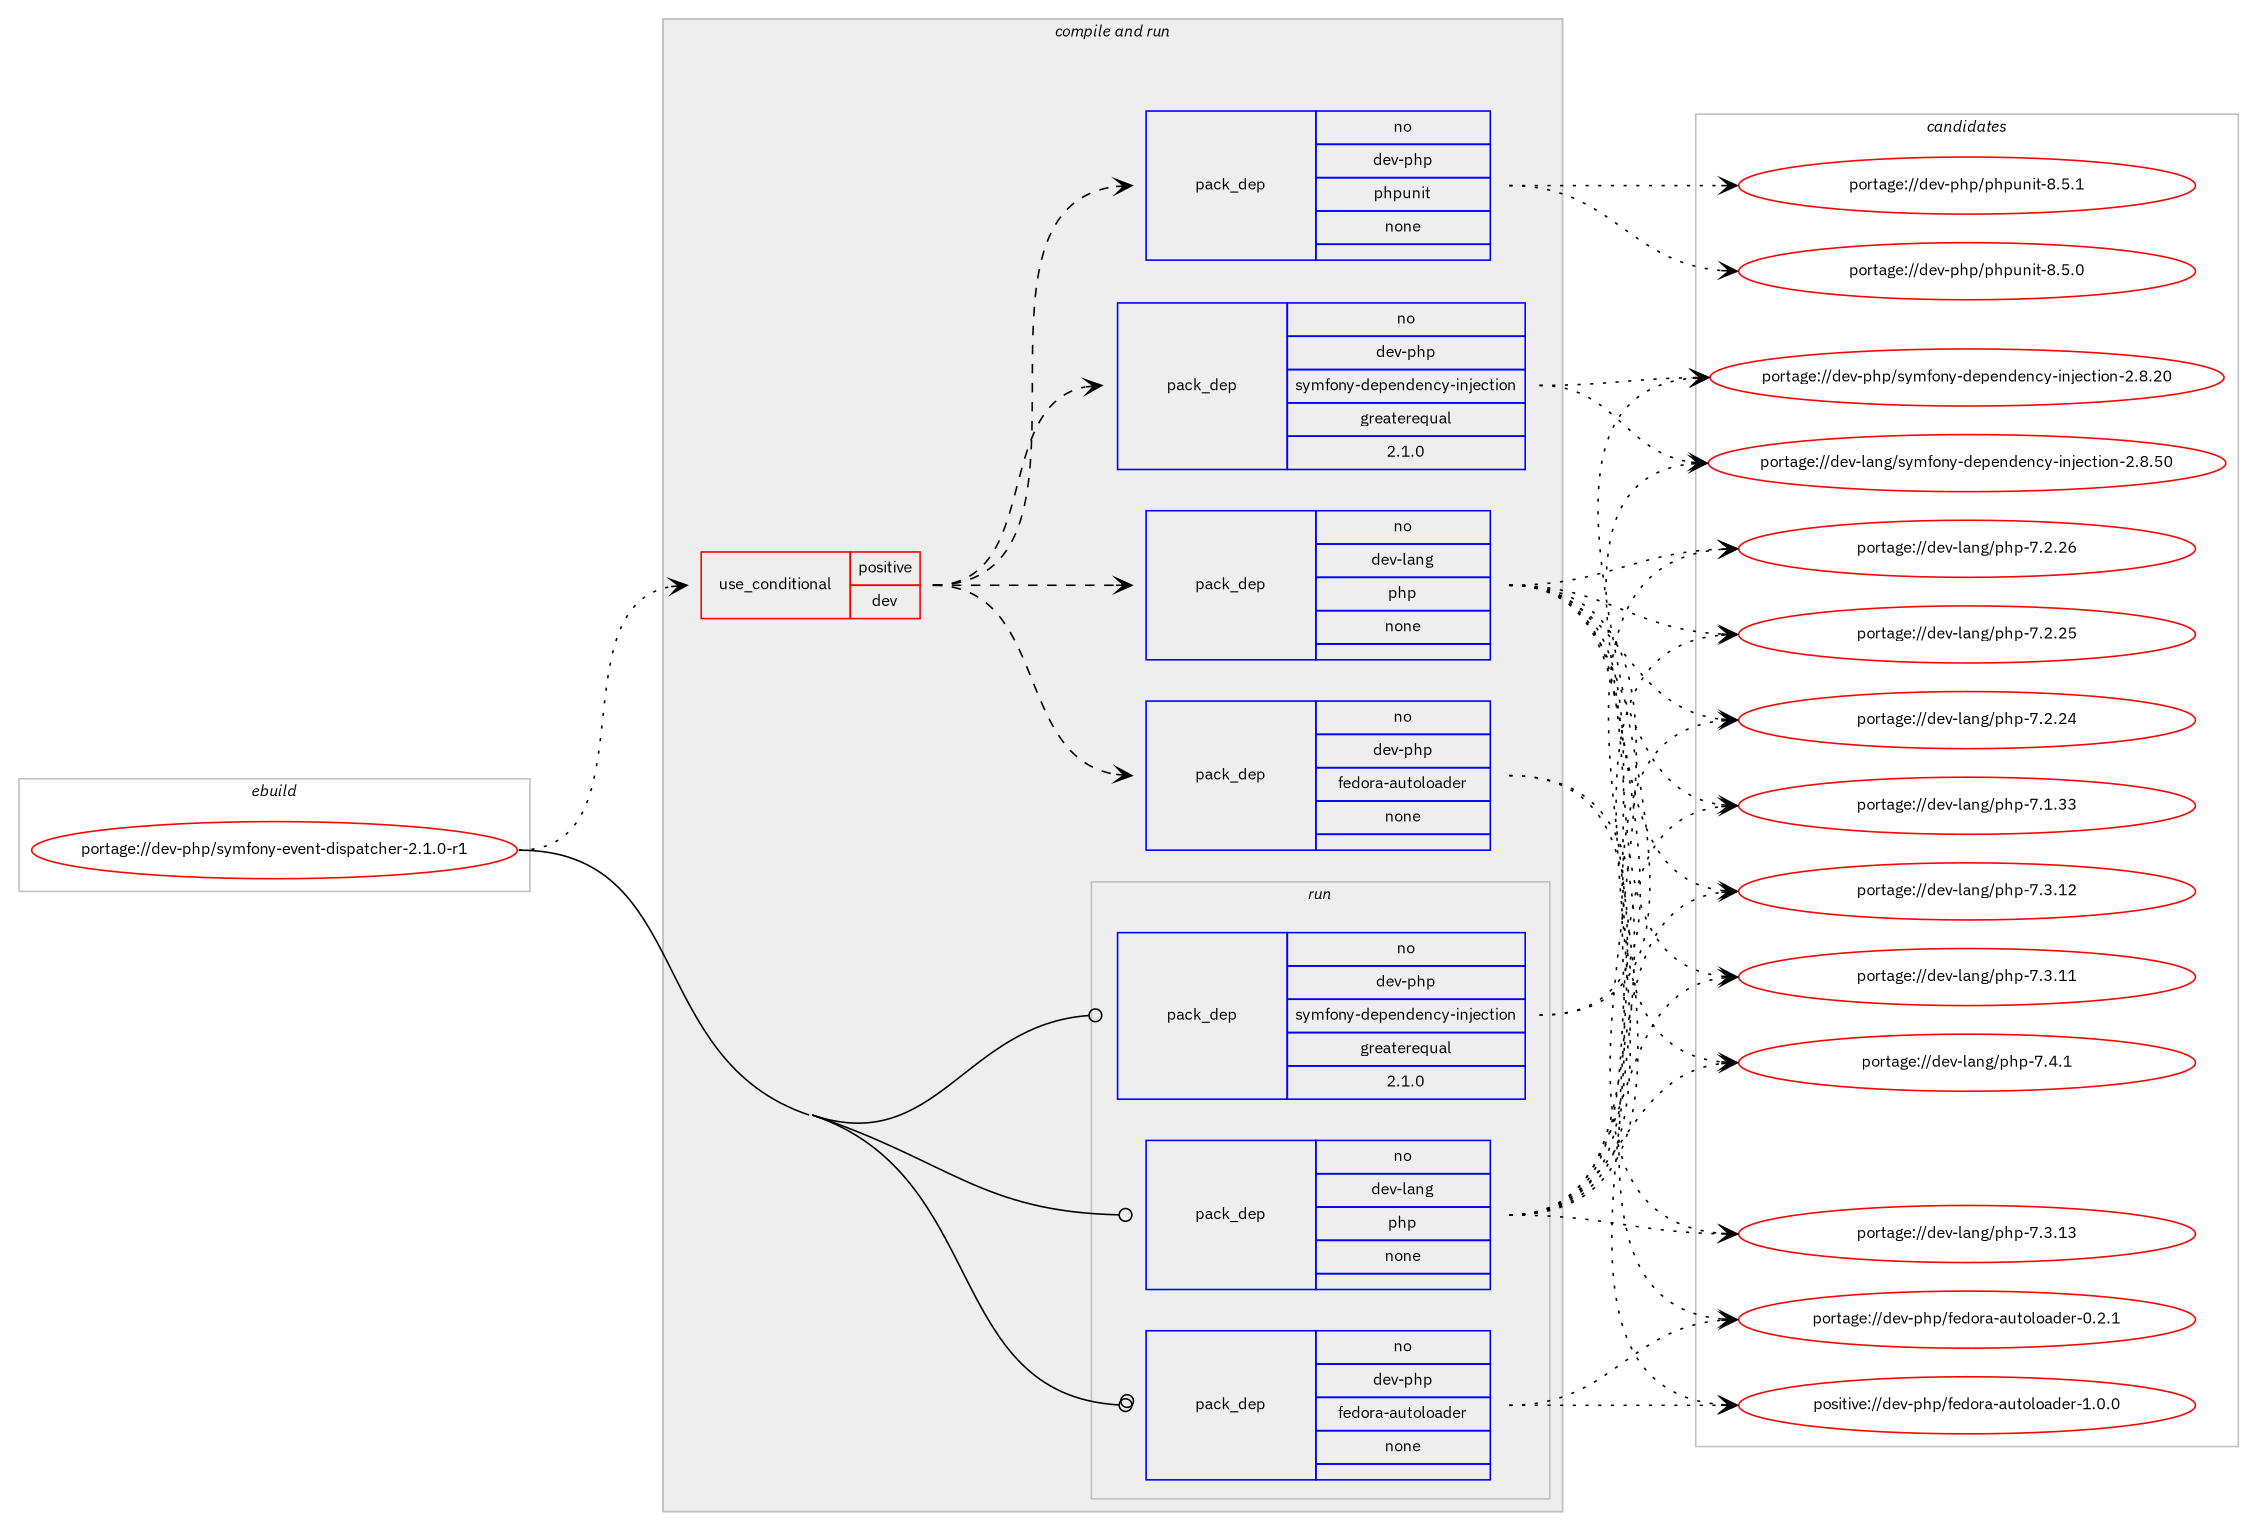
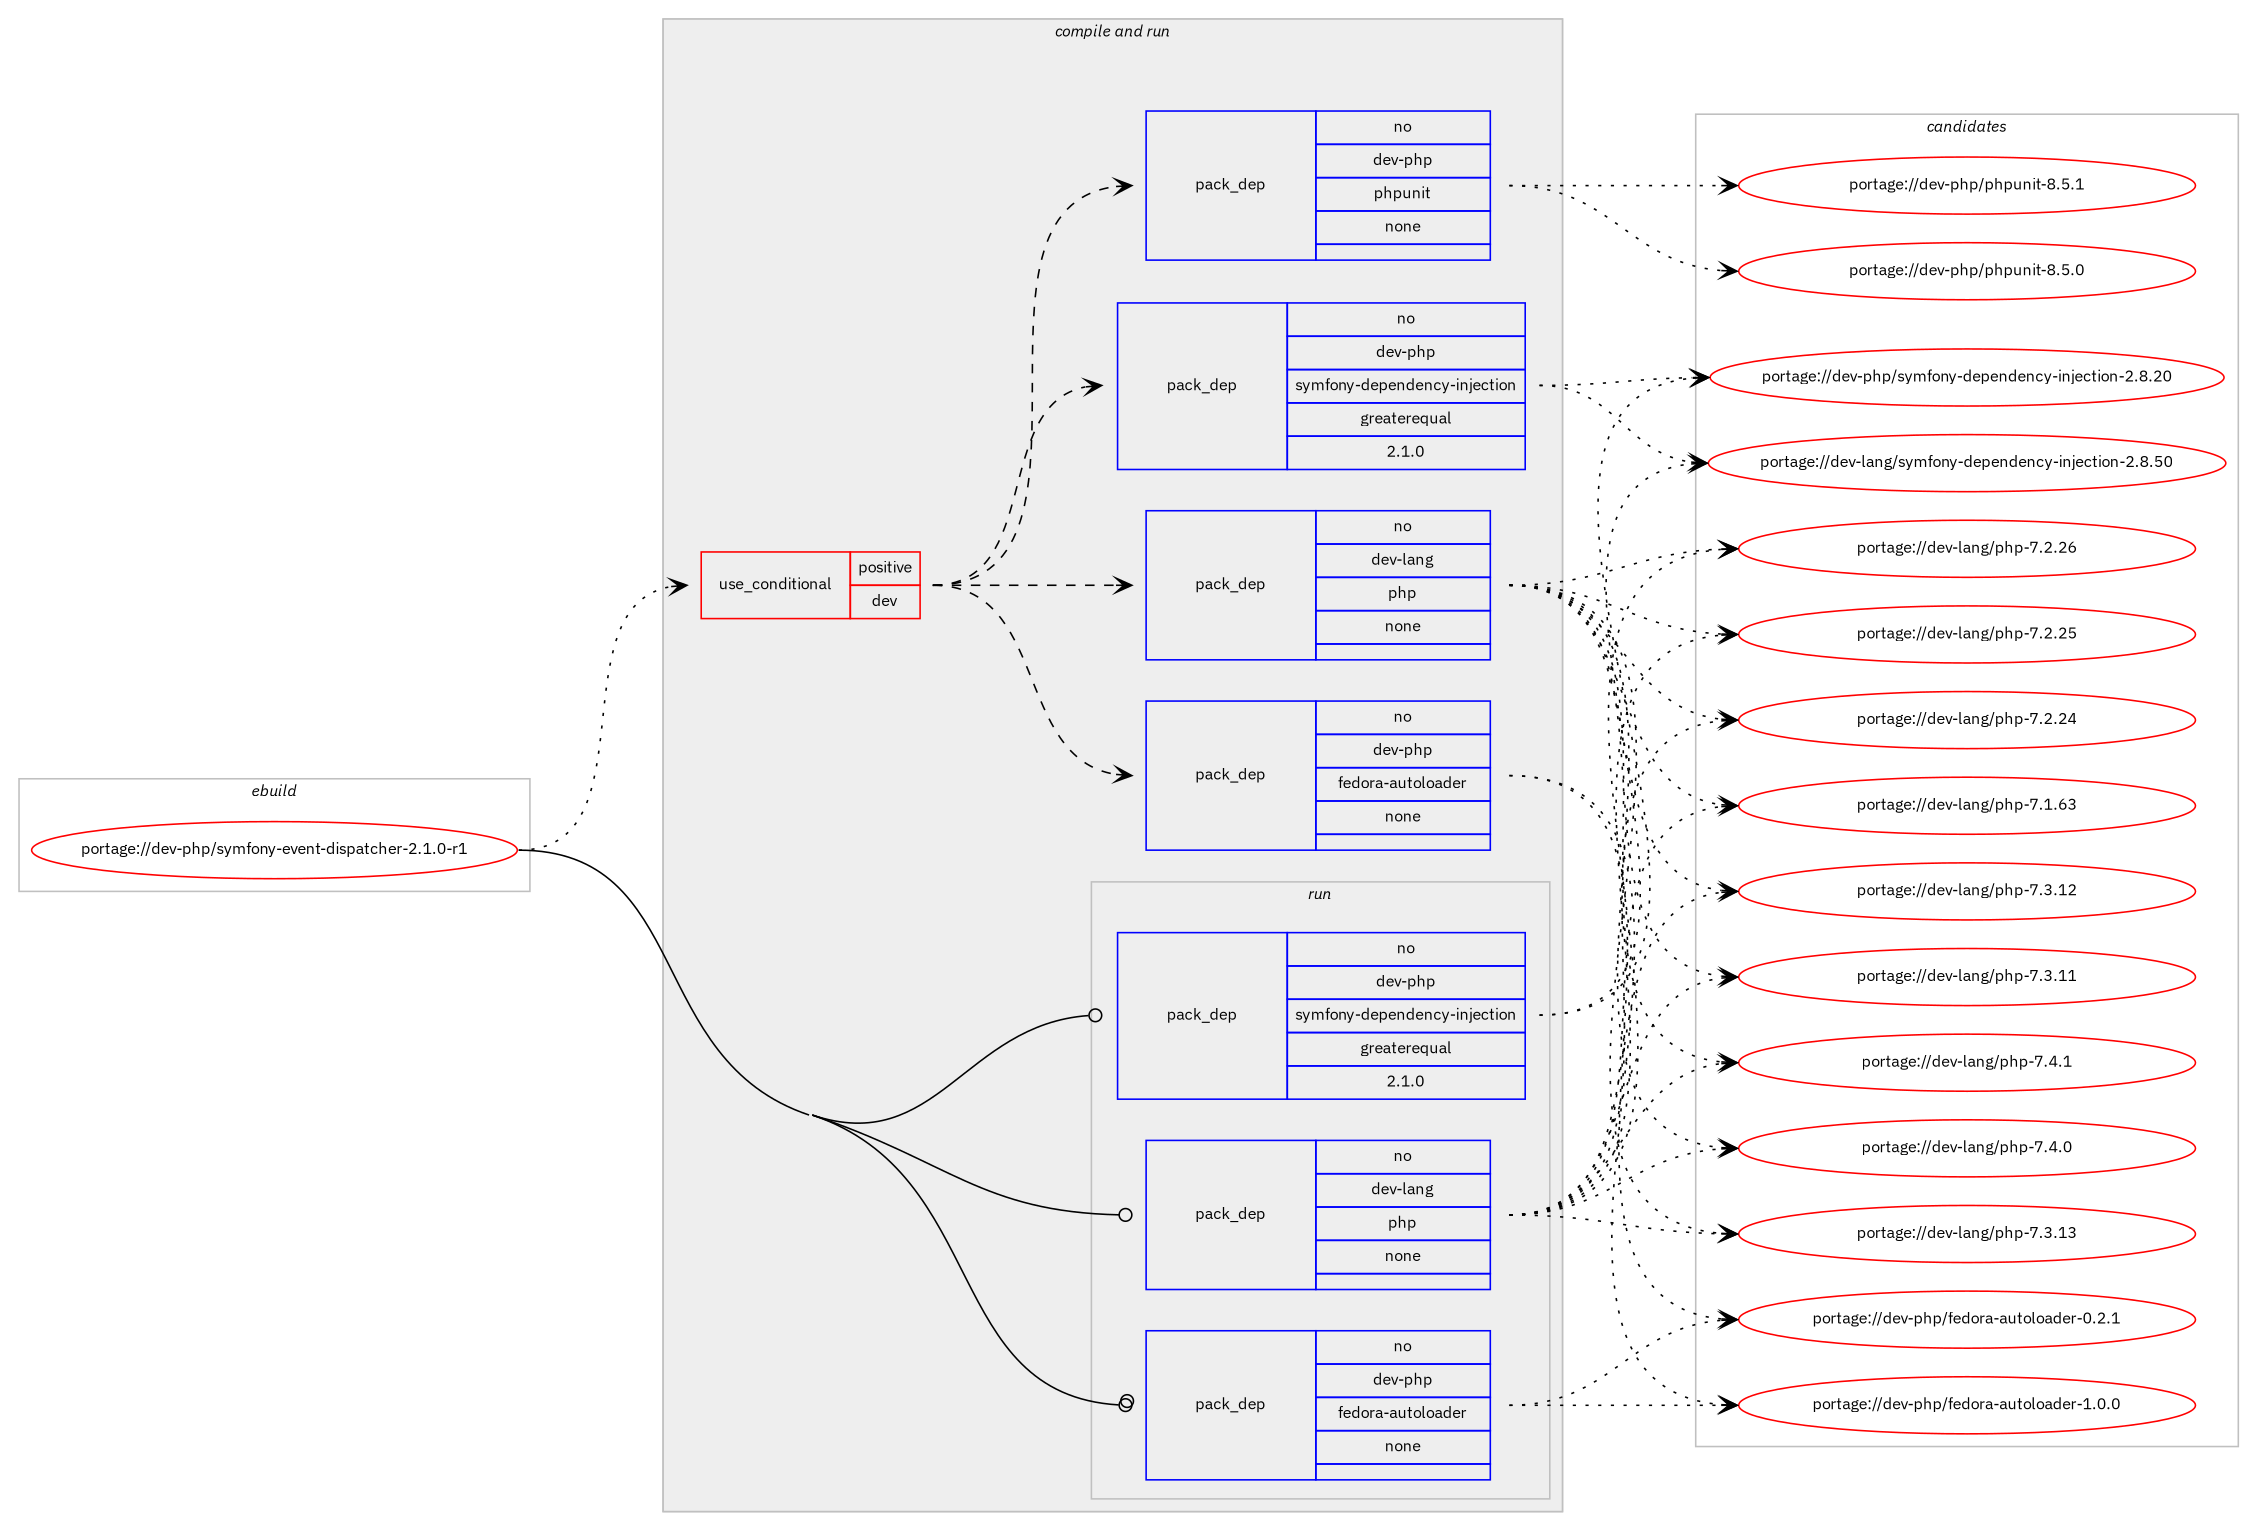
node "portage://dev-lang/php-7.1.33": label "portage://dev-lang/php-7.1.33" -> "portage://dev-lang/php-7.1.63"
node "portage://dev-lang/php-7.4.0": added
node "positive://dev-php/fedora-autoloader-1.0.0": label "positive://dev-php/fedora-autoloader-1.0.0" -> "portage://dev-php/fedora-autoloader-1.0.0"
